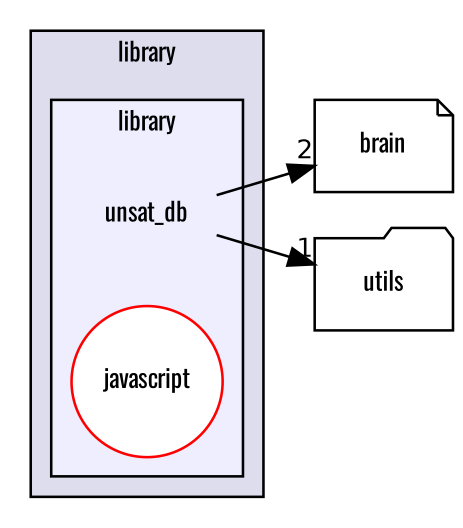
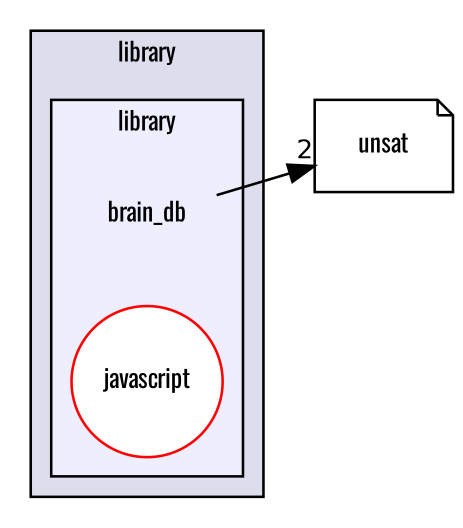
node "brain": label "brain" -> "unsat"
node "unsat_db": label "unsat_db" -> "brain_db"
node "utils": removed
